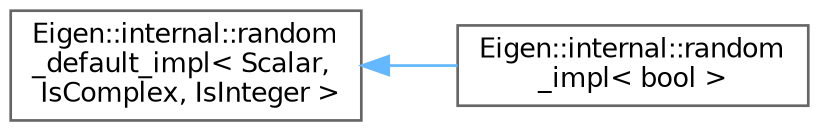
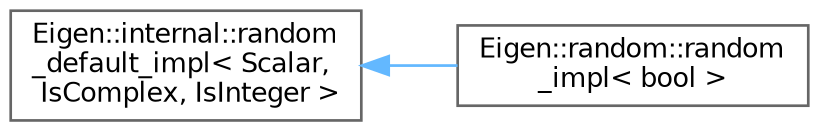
node "Eigen::internal::random _impl< bool >": label "Eigen::internal::random _impl< bool >" -> "Eigen::random::random _impl< bool >"
